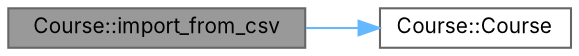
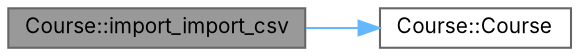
node "Course::import_from_csv": label "Course::import_from_csv" -> "Course::import_import_csv"
